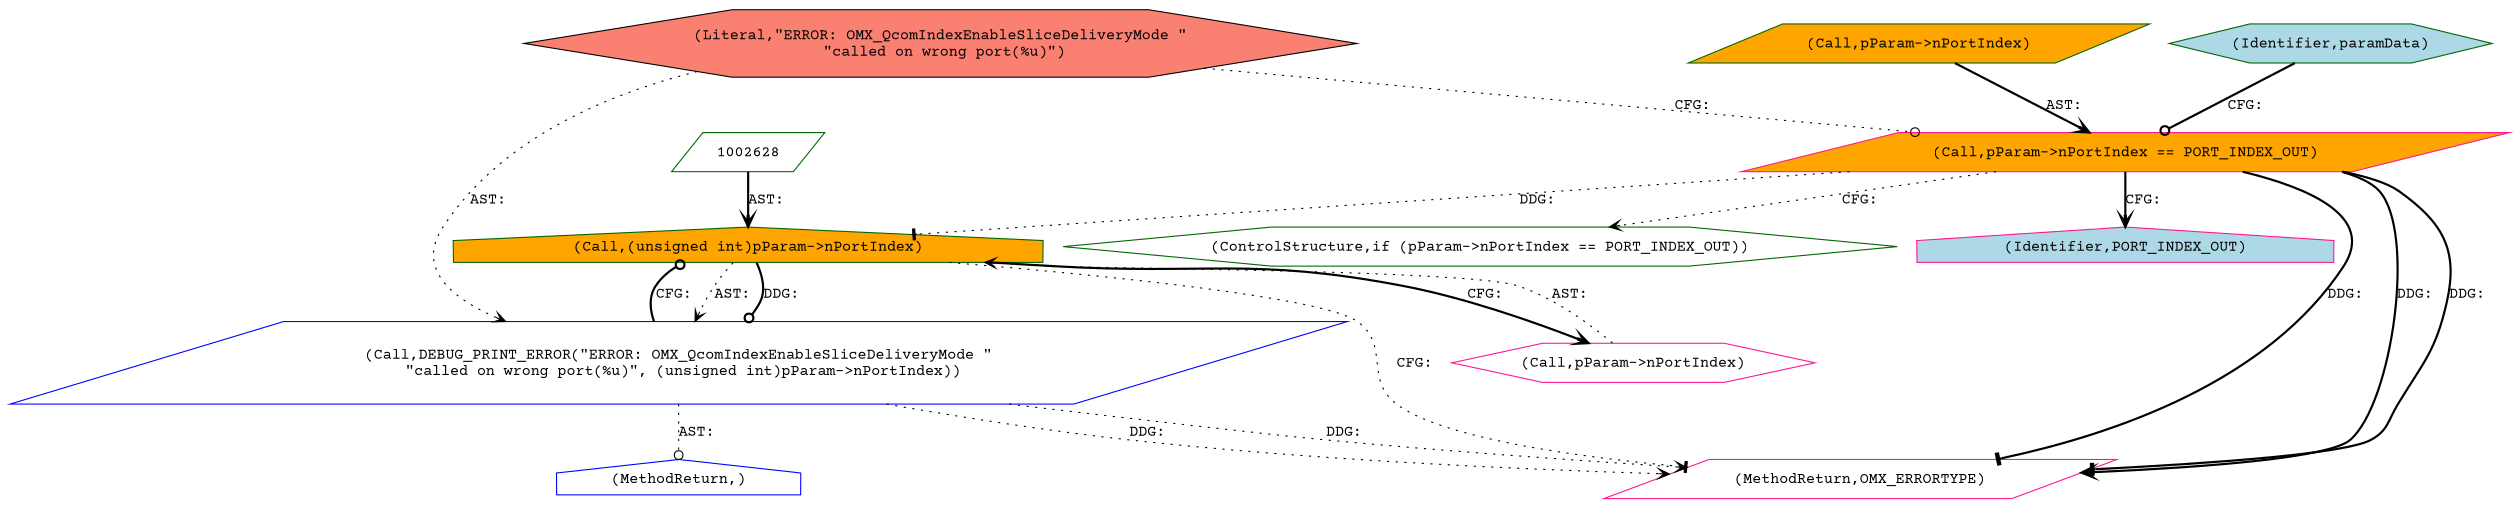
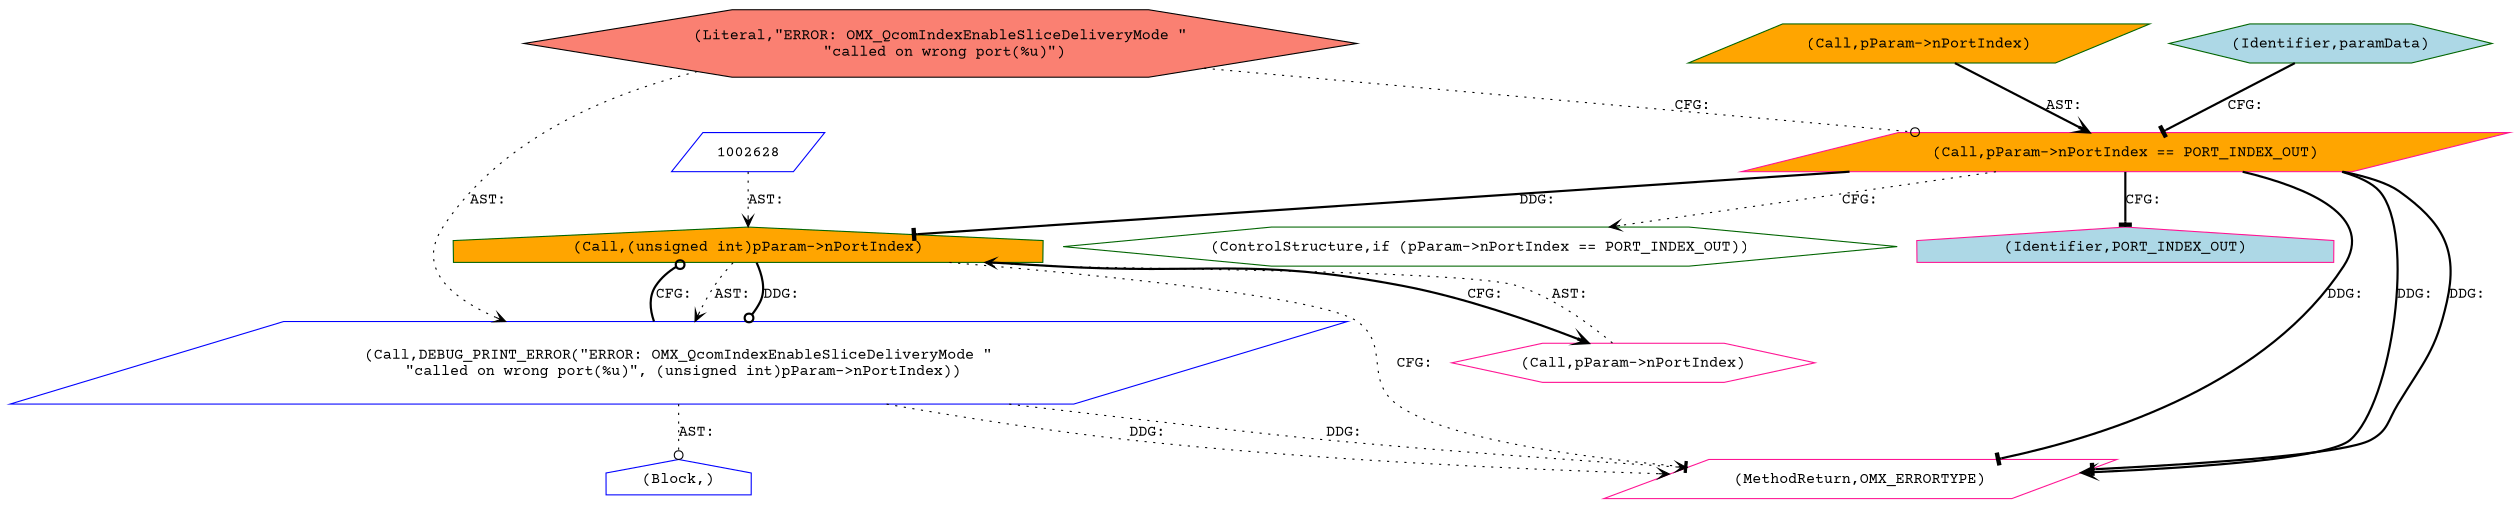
edge "(Identifier,paramData)" -> "(Call,pParam->nPortIndex == PORT_INDEX_OUT)": arrowhead odot -> tee
node "1002628": color darkgreen -> blue
edge "1002628" -> "(Call,(unsigned int)pParam->nPortIndex)": style bold -> dotted
edge "(Call,pParam->nPortIndex == PORT_INDEX_OUT)" -> "(Identifier,PORT_INDEX_OUT)": arrowhead vee -> tee
edge "(Call,pParam->nPortIndex == PORT_INDEX_OUT)" -> "(Call,(unsigned int)pParam->nPortIndex)": style dotted -> bold
node "(MethodReturn,)": label "(MethodReturn,)" -> "(Block,)"
